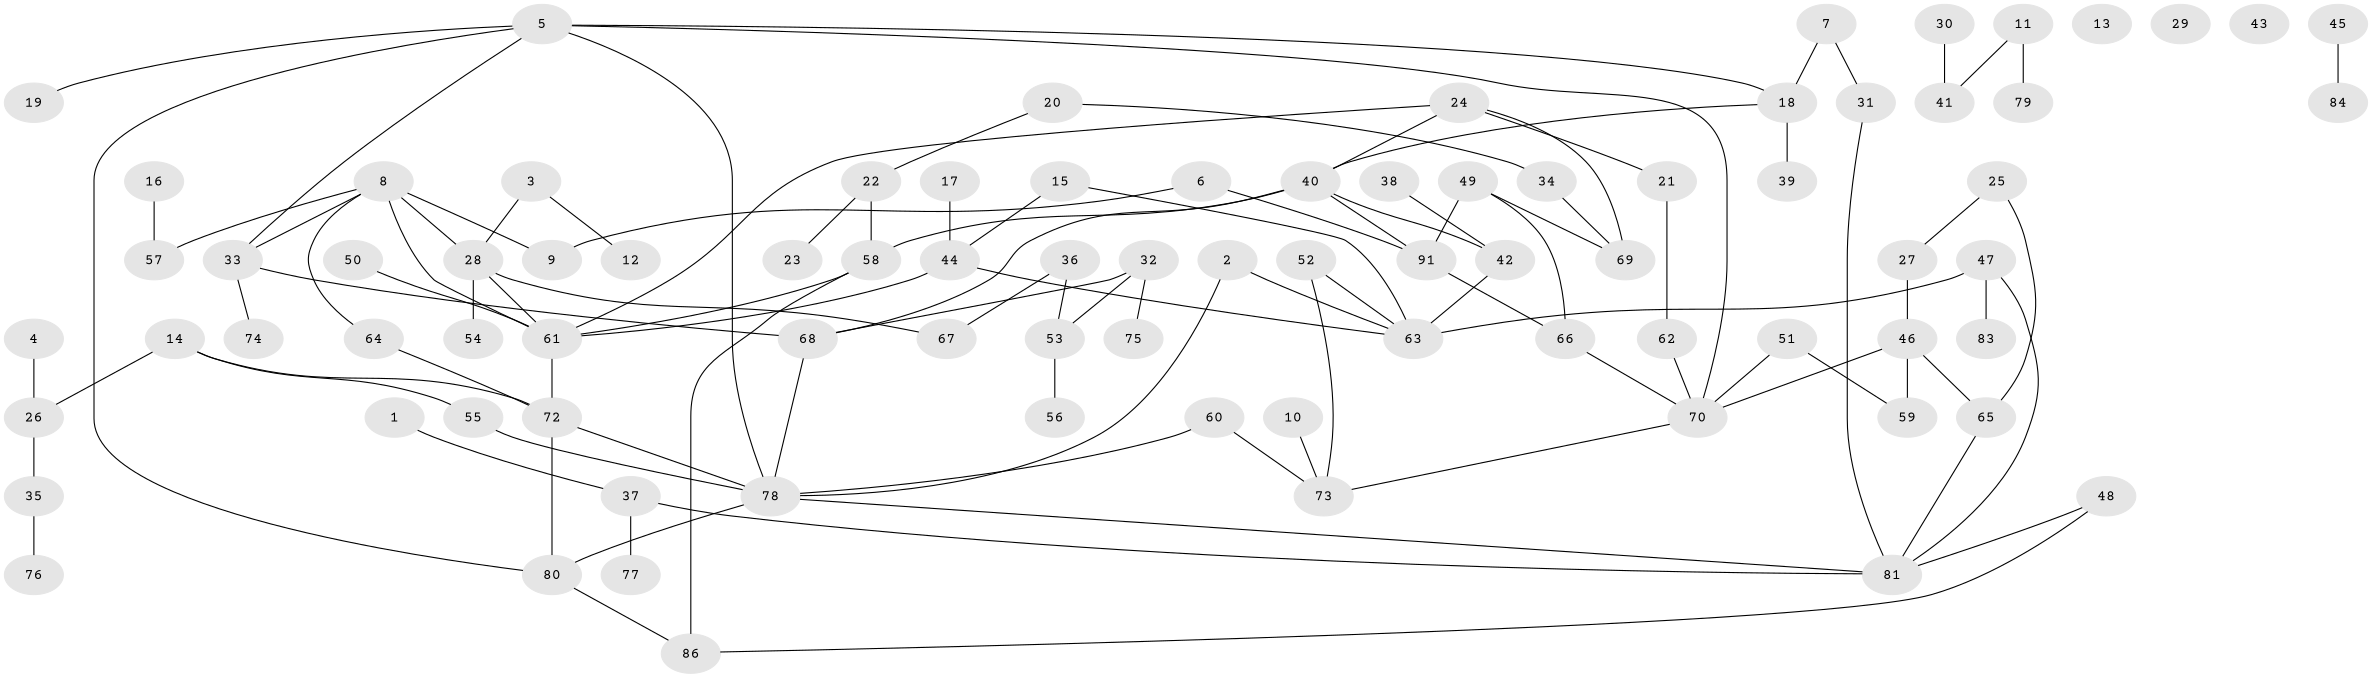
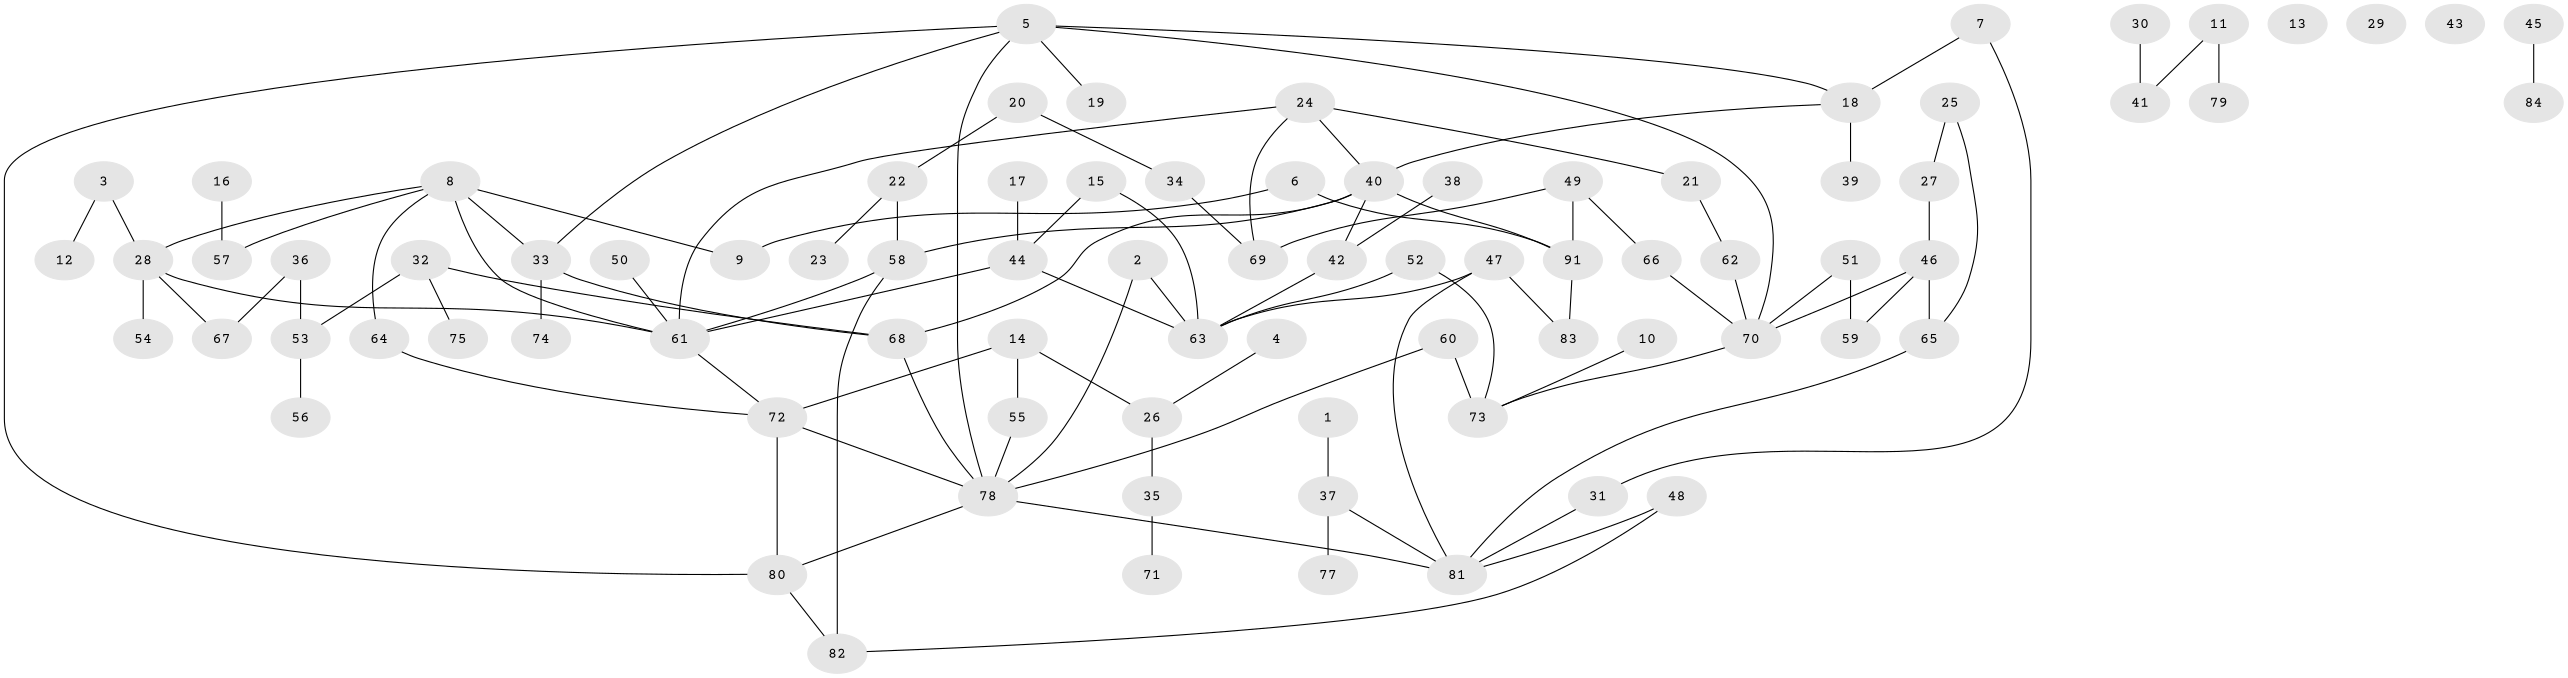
edge "91" -- "66": now "91" -- "83"
node "76": label "76" -> "71"
node "86": label "86" -> "82"
